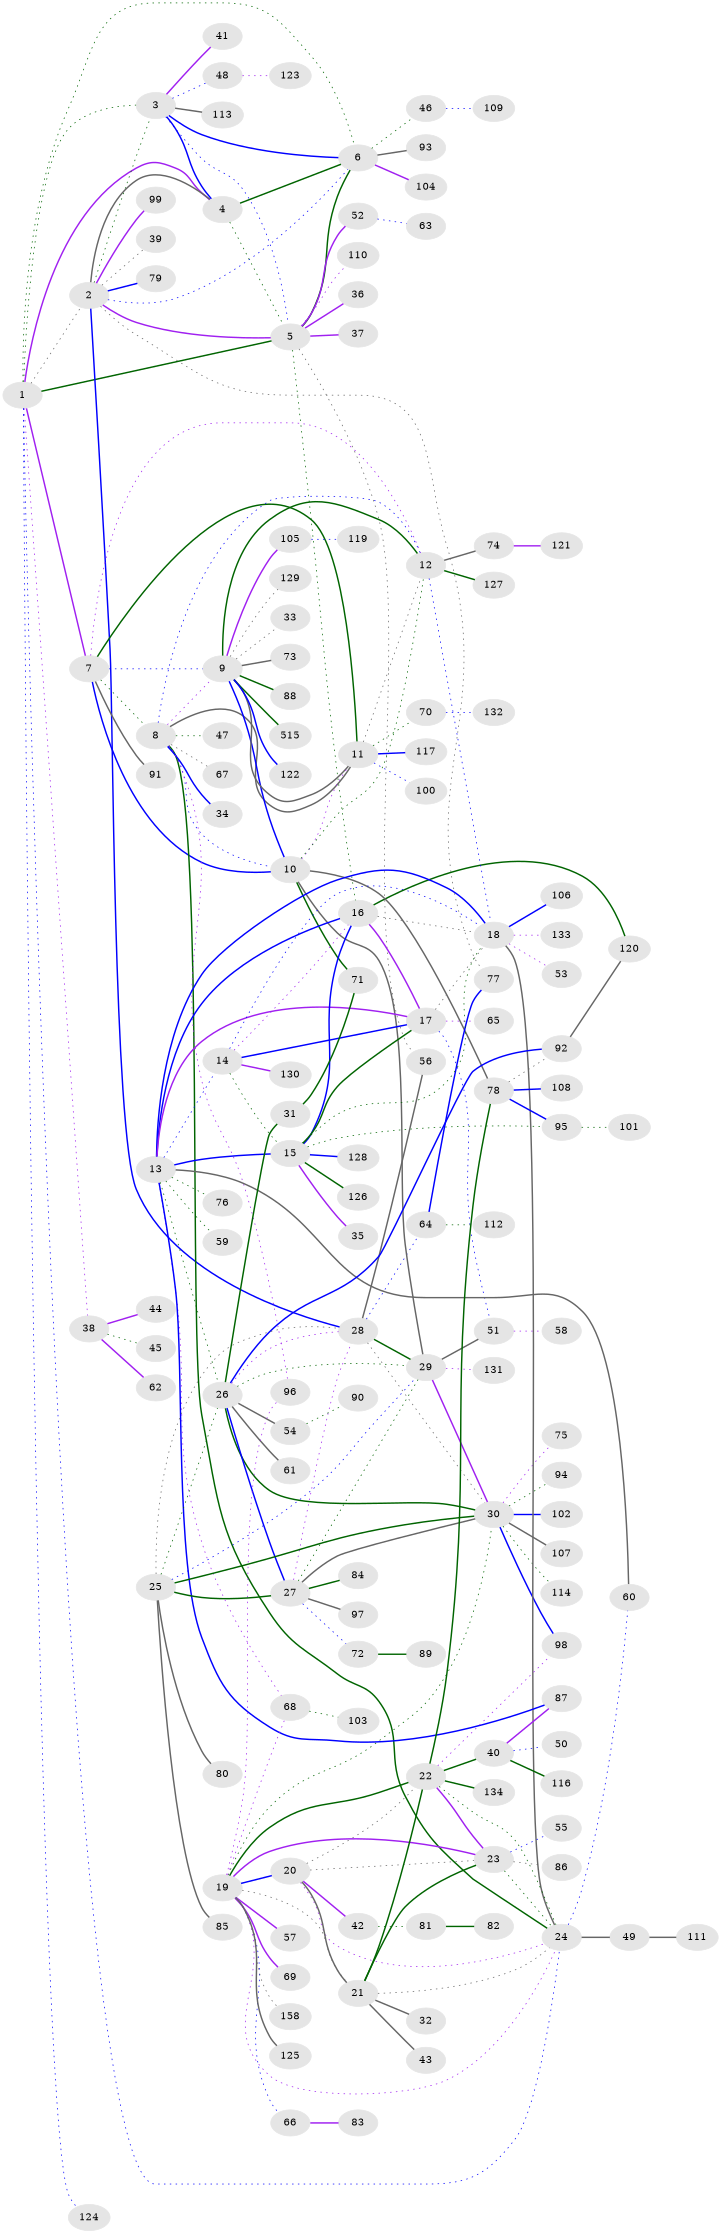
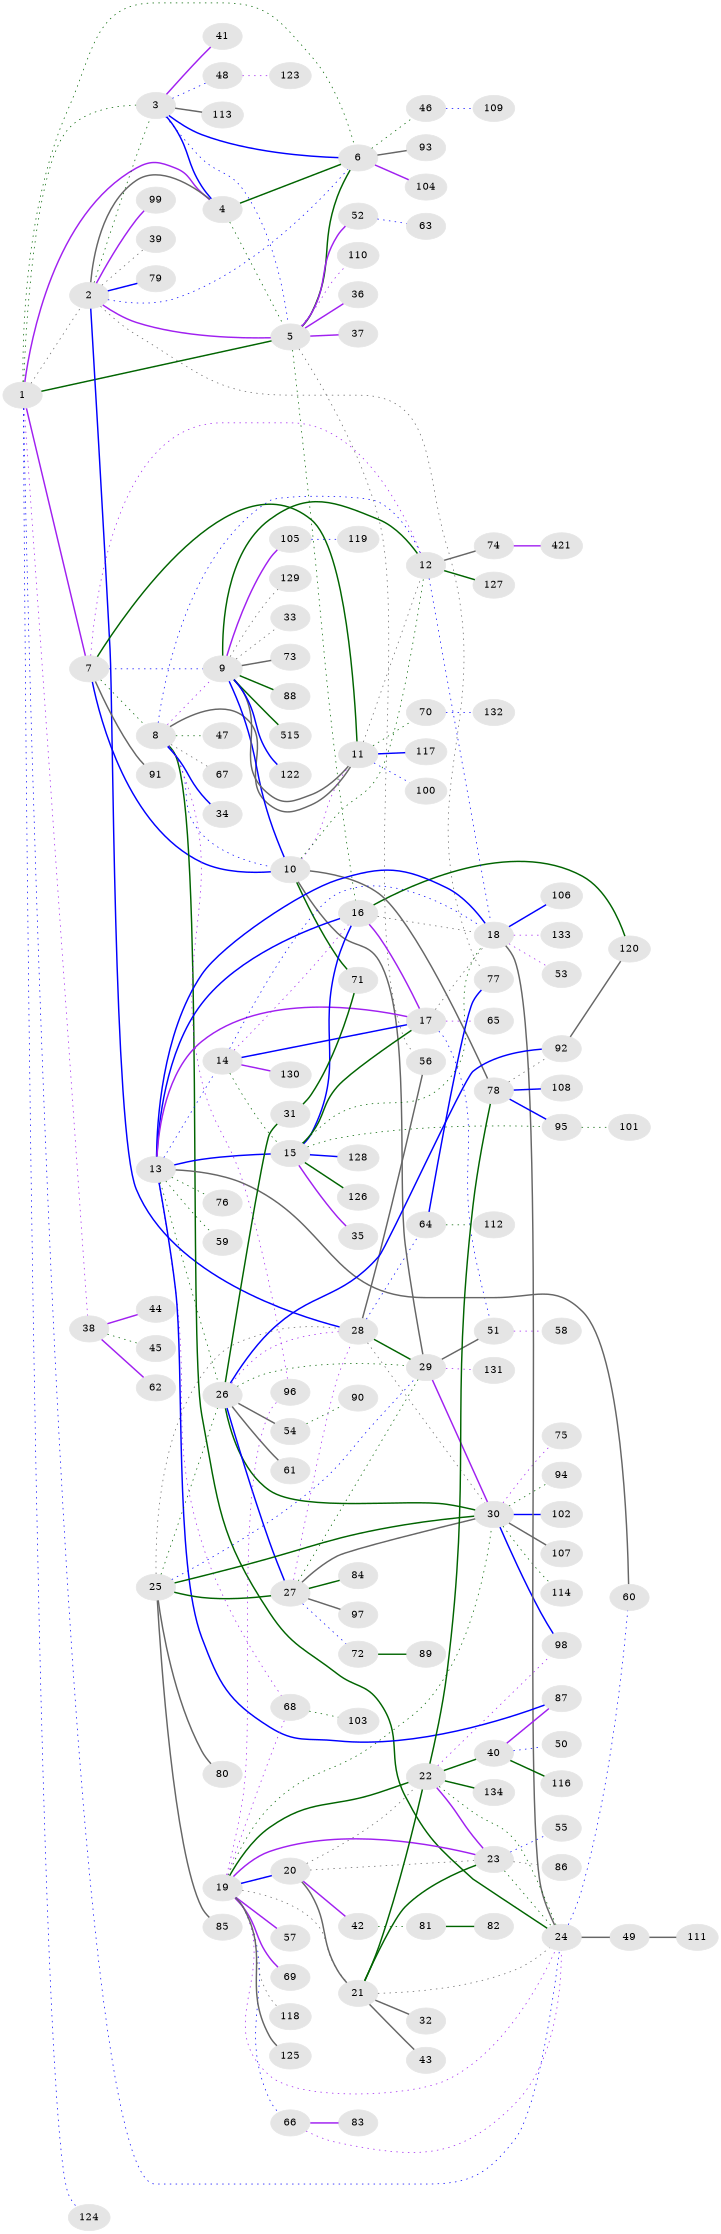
node "121": label "121" -> "421"
edge "20" -- "24": now "66" -- "24"
node "158": label "158" -> "118"
